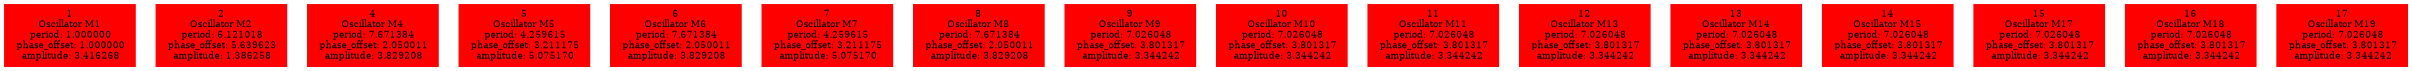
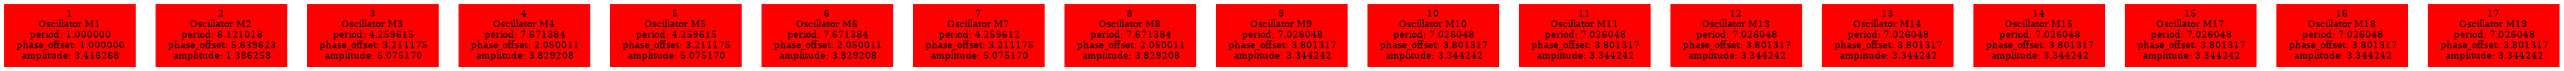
node "7": text "period: 4.259615" -> "period: 4.259612"
node "3": added
